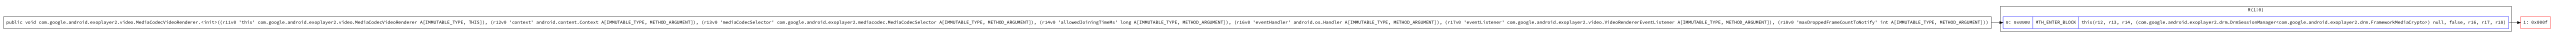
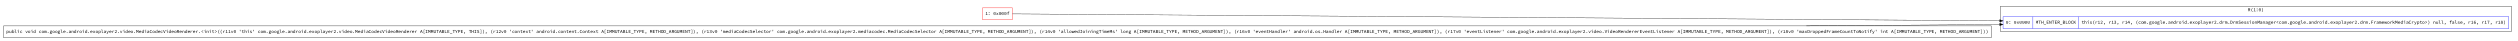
edge "0: 0x0000" -> "1: 0x000f": reversed
